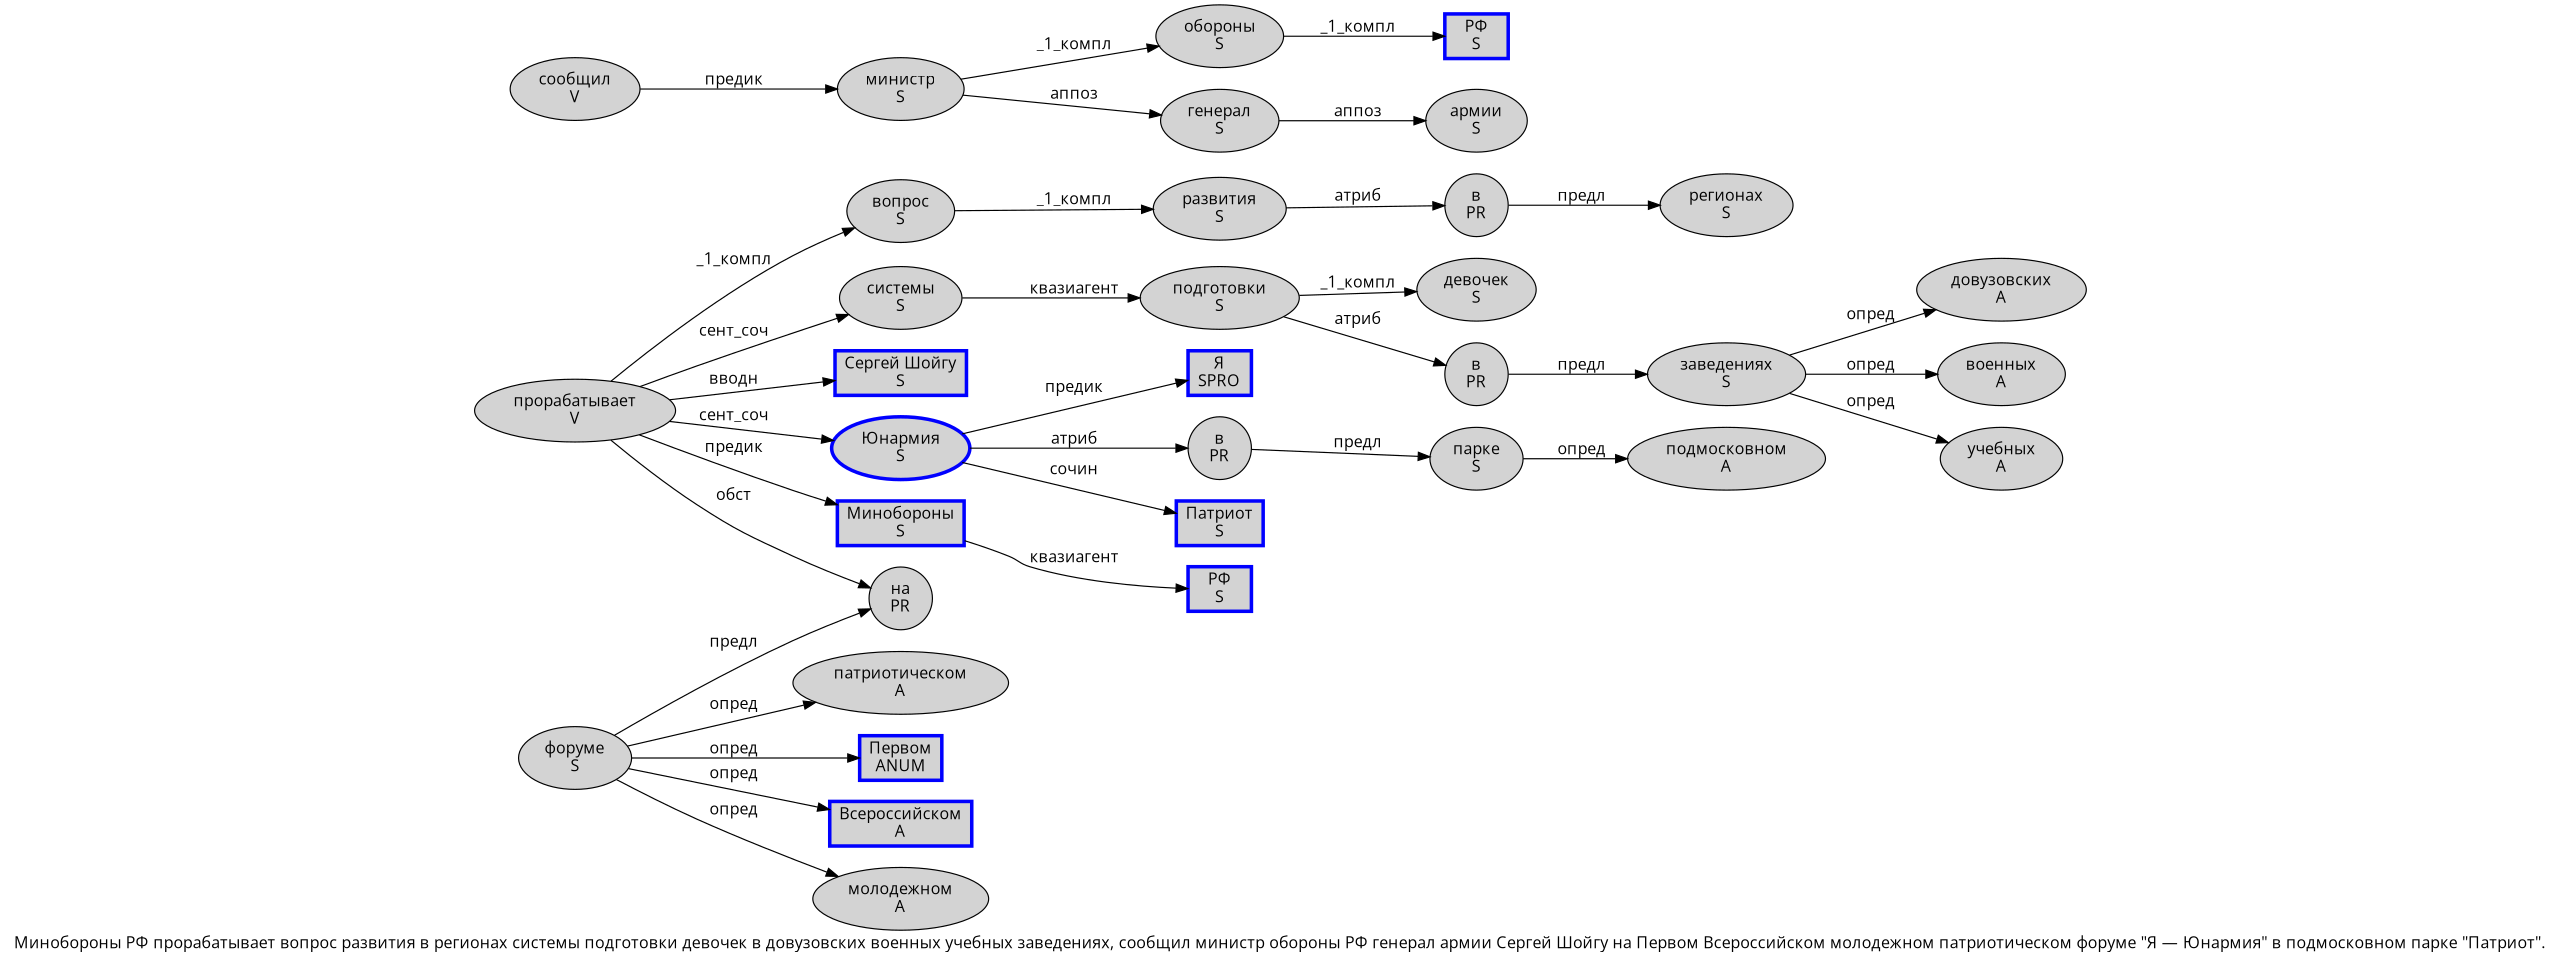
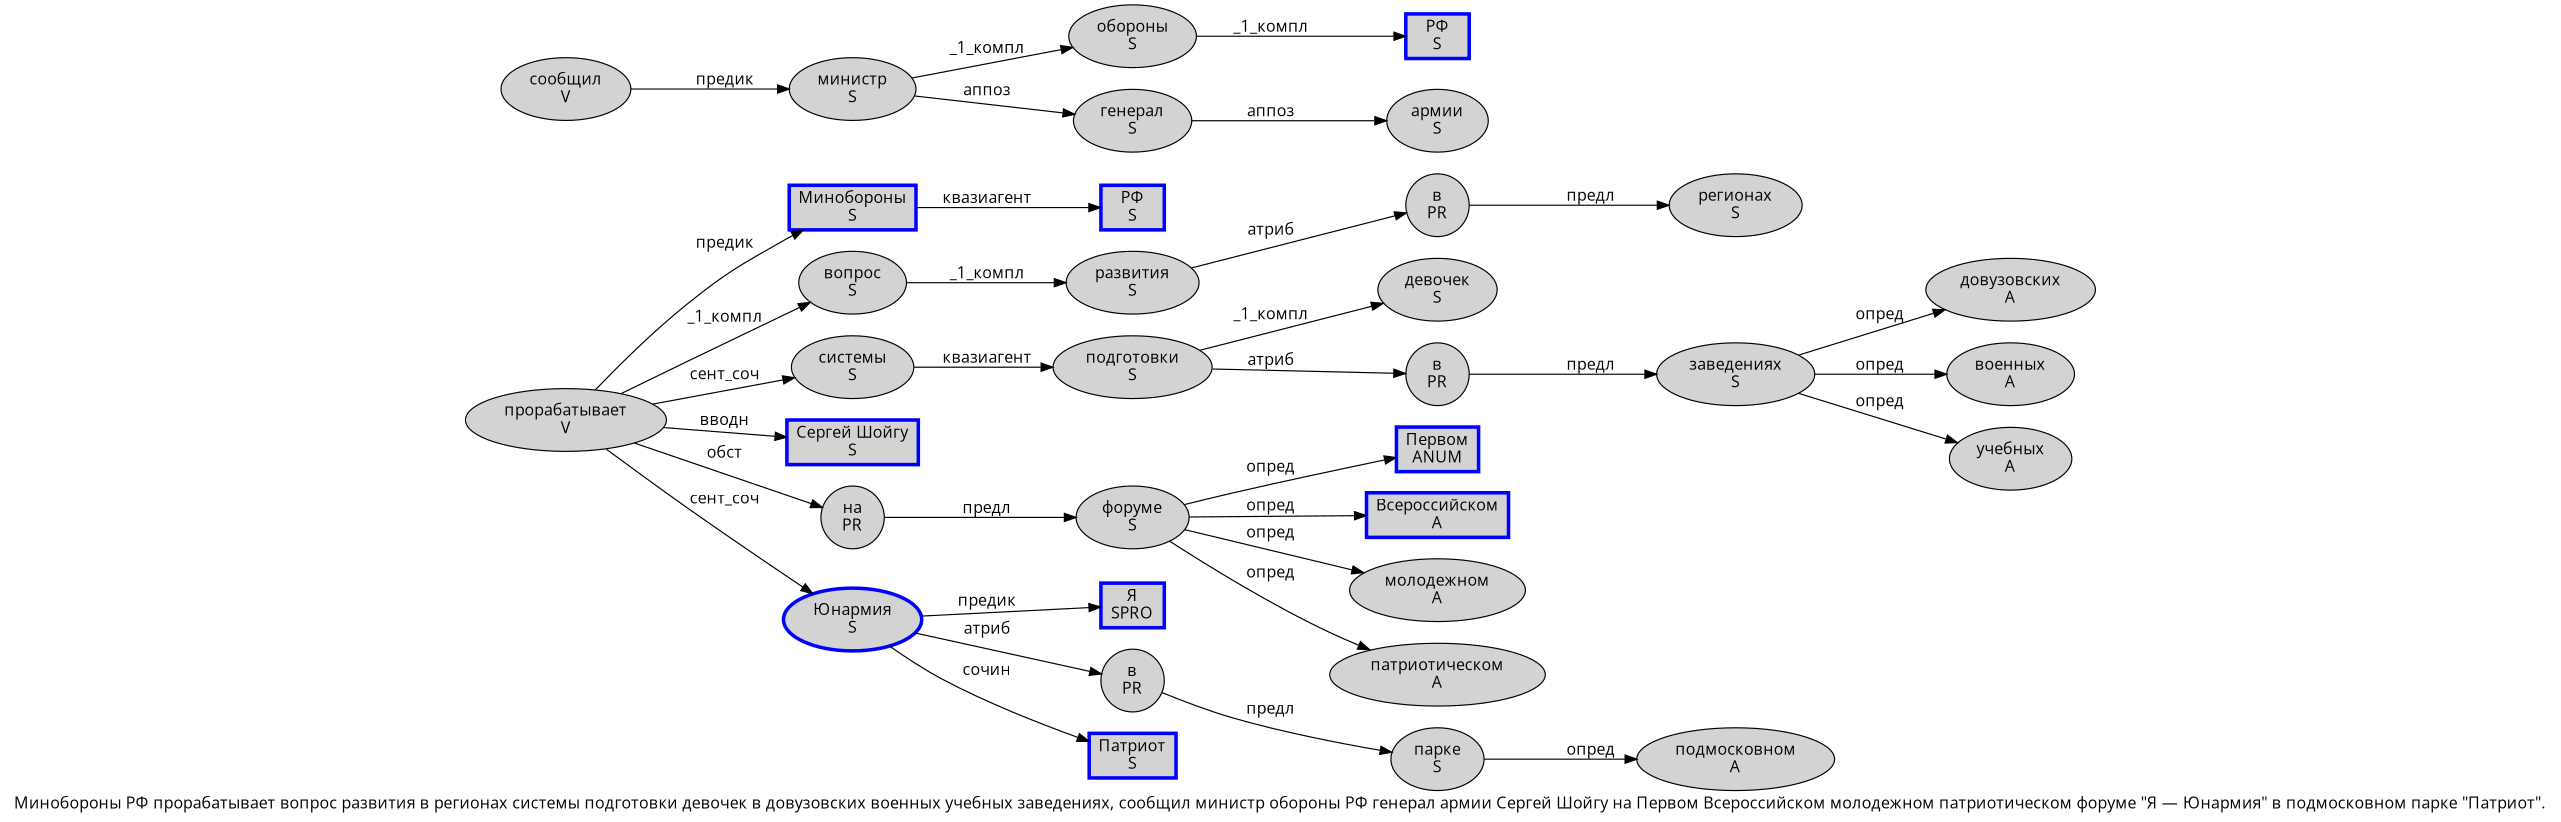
edge "форуме S" -> "на PR": reversed
